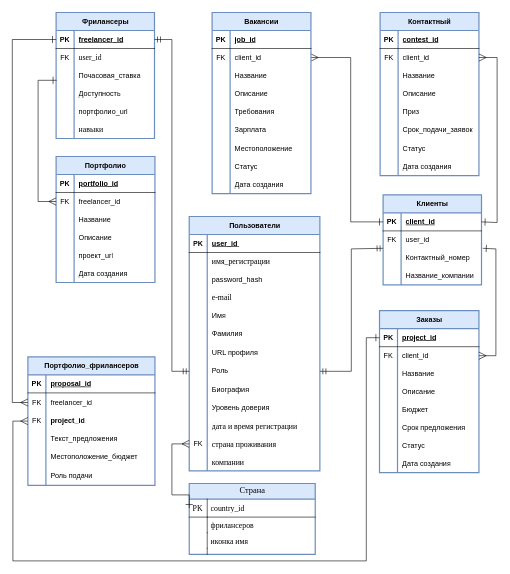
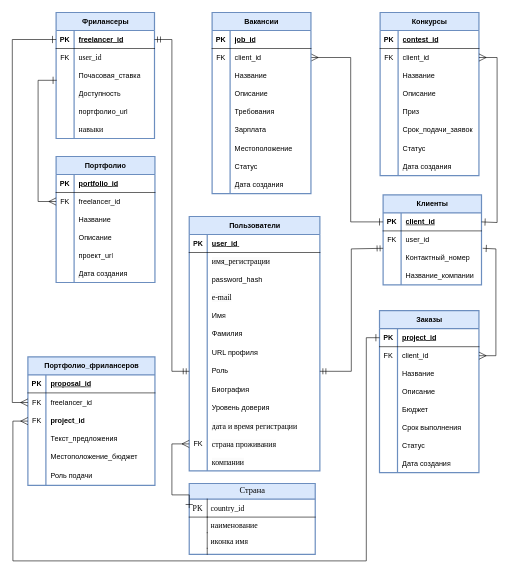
node "Контактный": label "Контактный" -> "Конкурсы"
node "Срок предложения": label "Срок предложения" -> "Срок выполнения"
node "фрилансеров": label "фрилансеров" -> "наименование"
